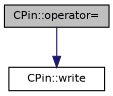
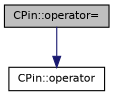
node "CPin::write": label "CPin::write" -> "CPin::operator"
